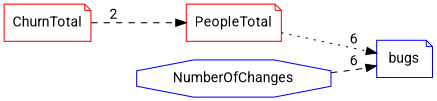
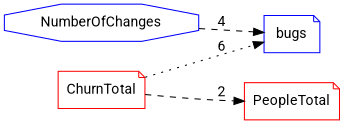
edge "PeopleTotal" -> "bugs": now "ChurnTotal" -> "bugs"
edge "NumberOfChanges" -> "bugs": label "6" -> "4"
